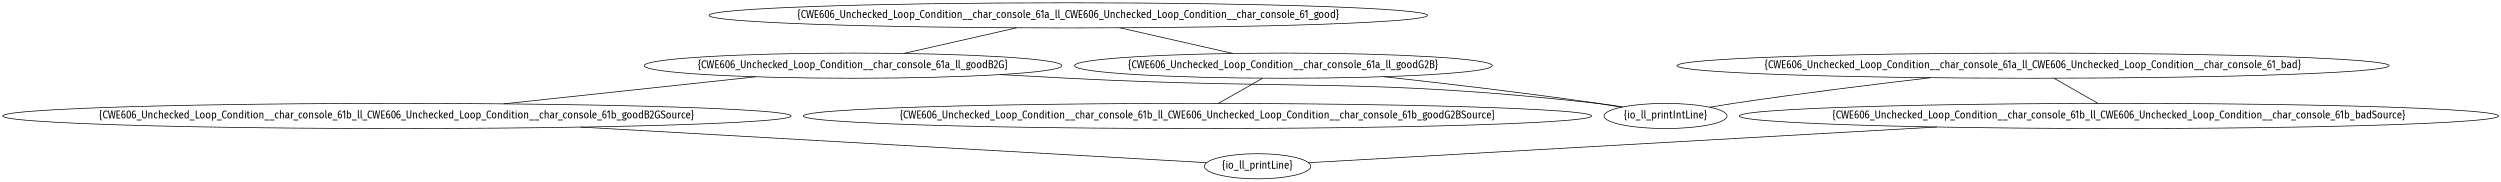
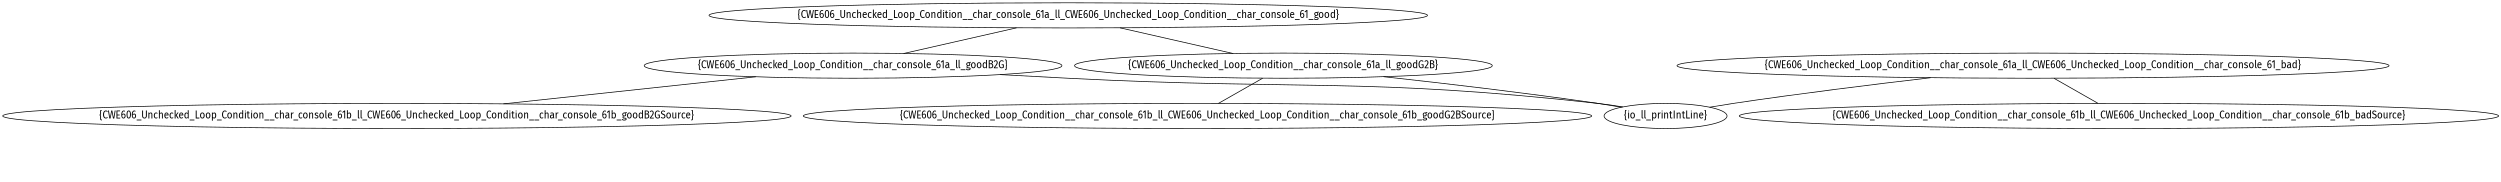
node "{io_ll_printLine}": removed
